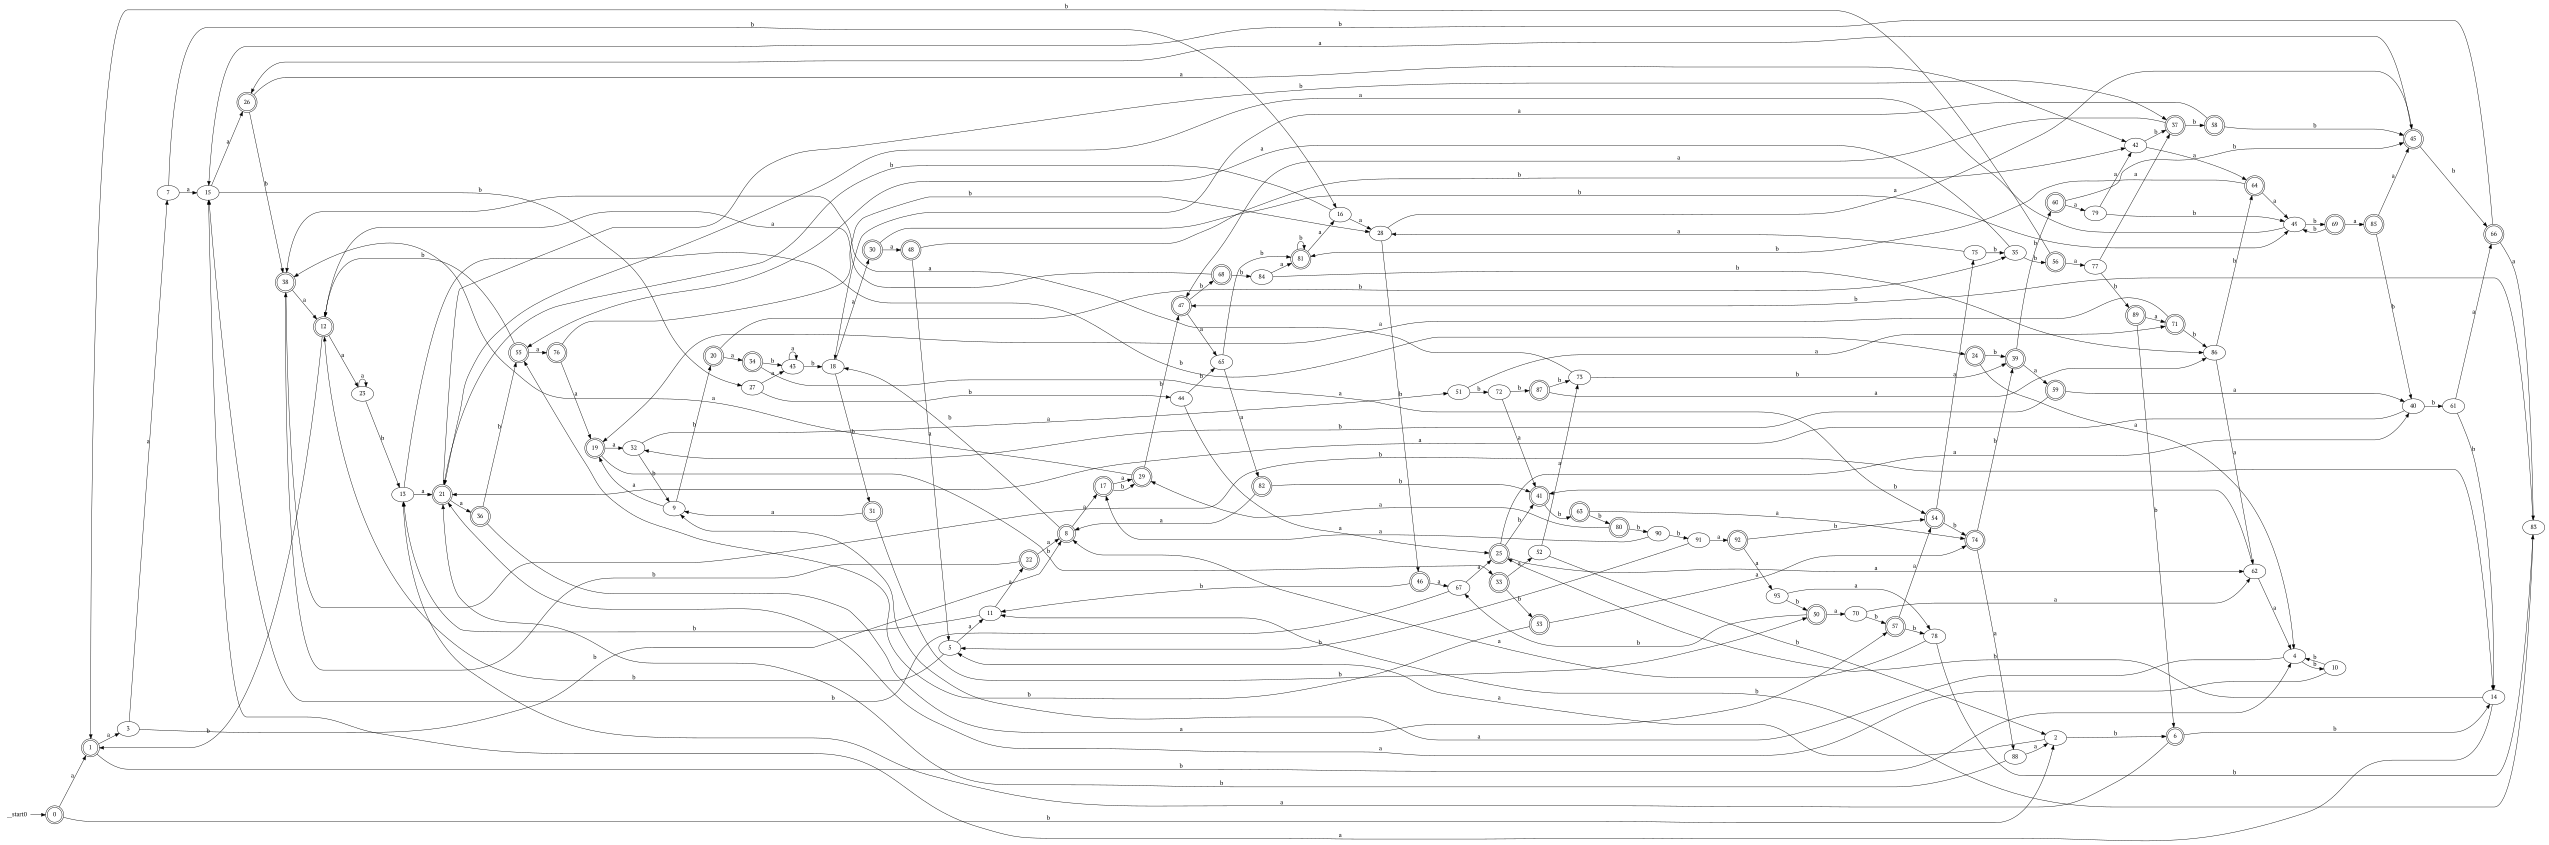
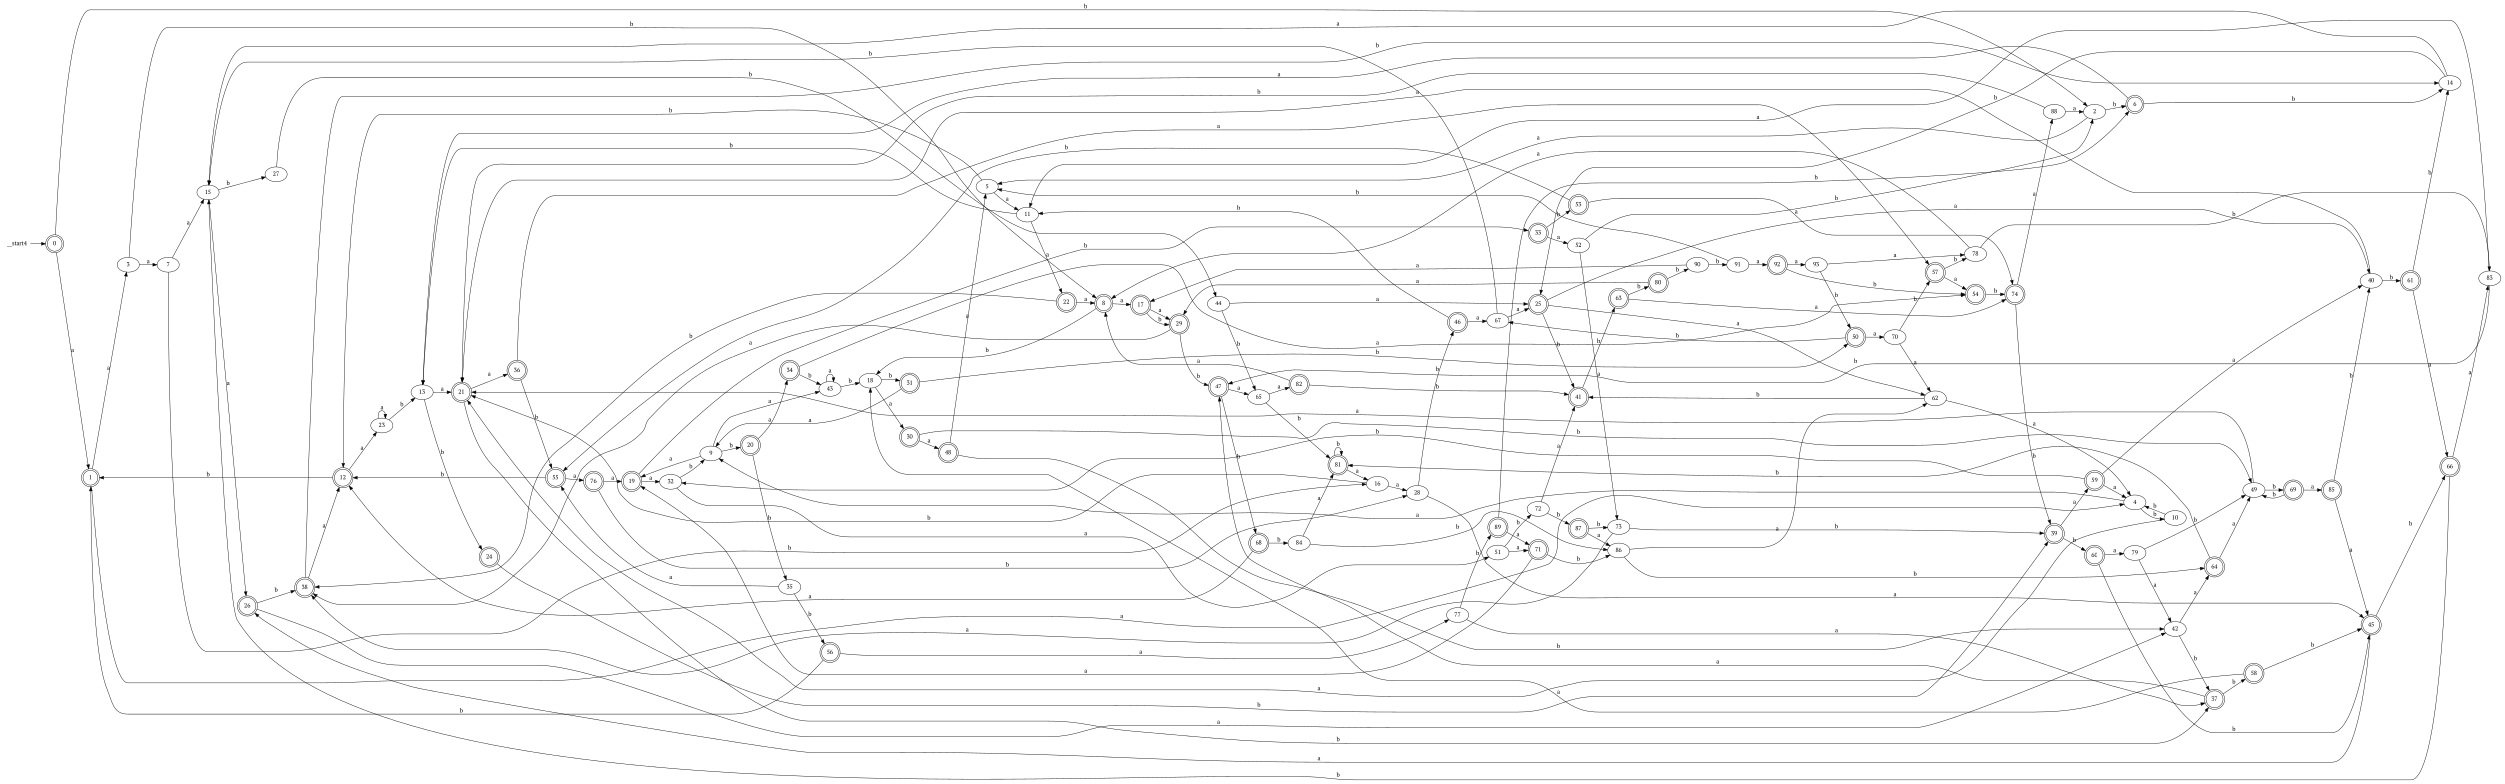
node "75": removed
edge "27" -> "43": now "9" -> "43"
node "61": shape ellipse -> doublecircle
edge "24" -> "4": now "59" -> "4"
edge "83" -> "11": label "b" -> "a"
edge "1" -> "4": label "b" -> "a"
node "__start0": label "__start0" -> "__start4"
